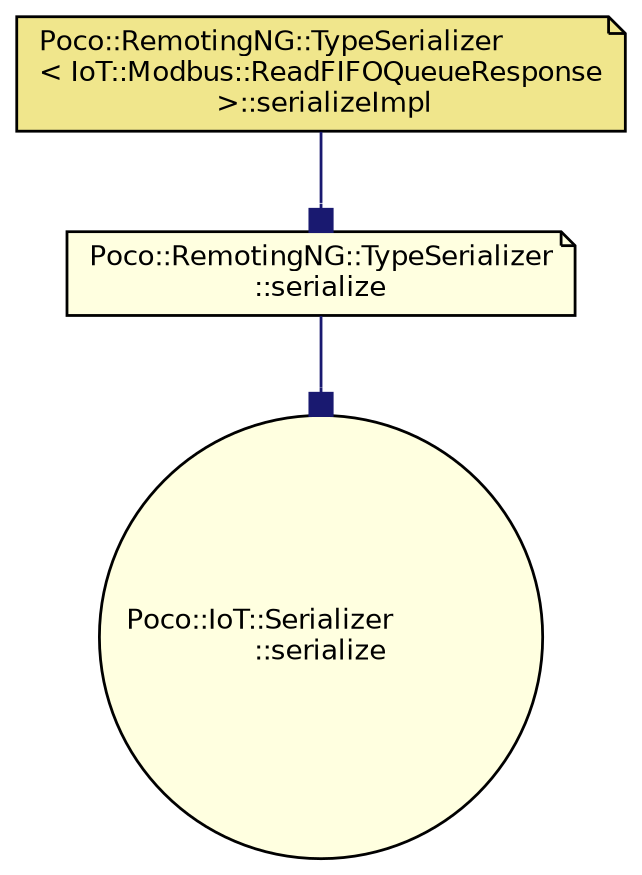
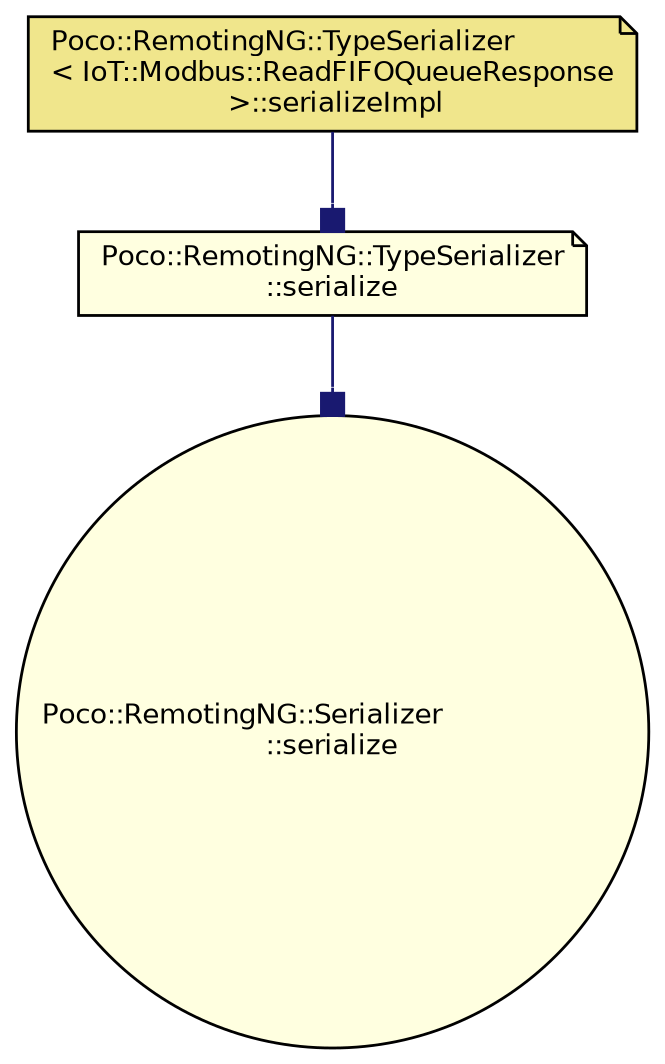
node "Poco::IoT::Serializer ::serialize": label "Poco::IoT::Serializer ::serialize" -> "Poco::RemotingNG::Serializer ::serialize"
